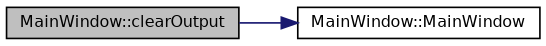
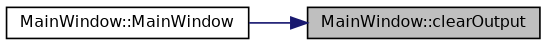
edge "MainWindow::clearOutput" -> "MainWindow::MainWindow": reversed
